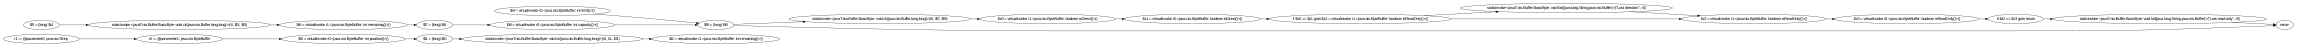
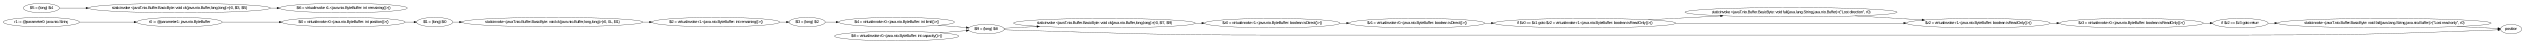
node "$l3 = (long) $i2": added
node "$l7 = (long) $i6": removed
node "return": label "return" -> "position"
